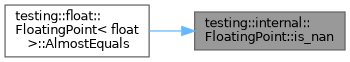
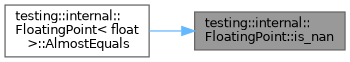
node "testing::float:: FloatingPoint< float >::AlmostEquals": label "testing::float:: FloatingPoint< float >::AlmostEquals" -> "testing::internal:: FloatingPoint< float >::AlmostEquals"
